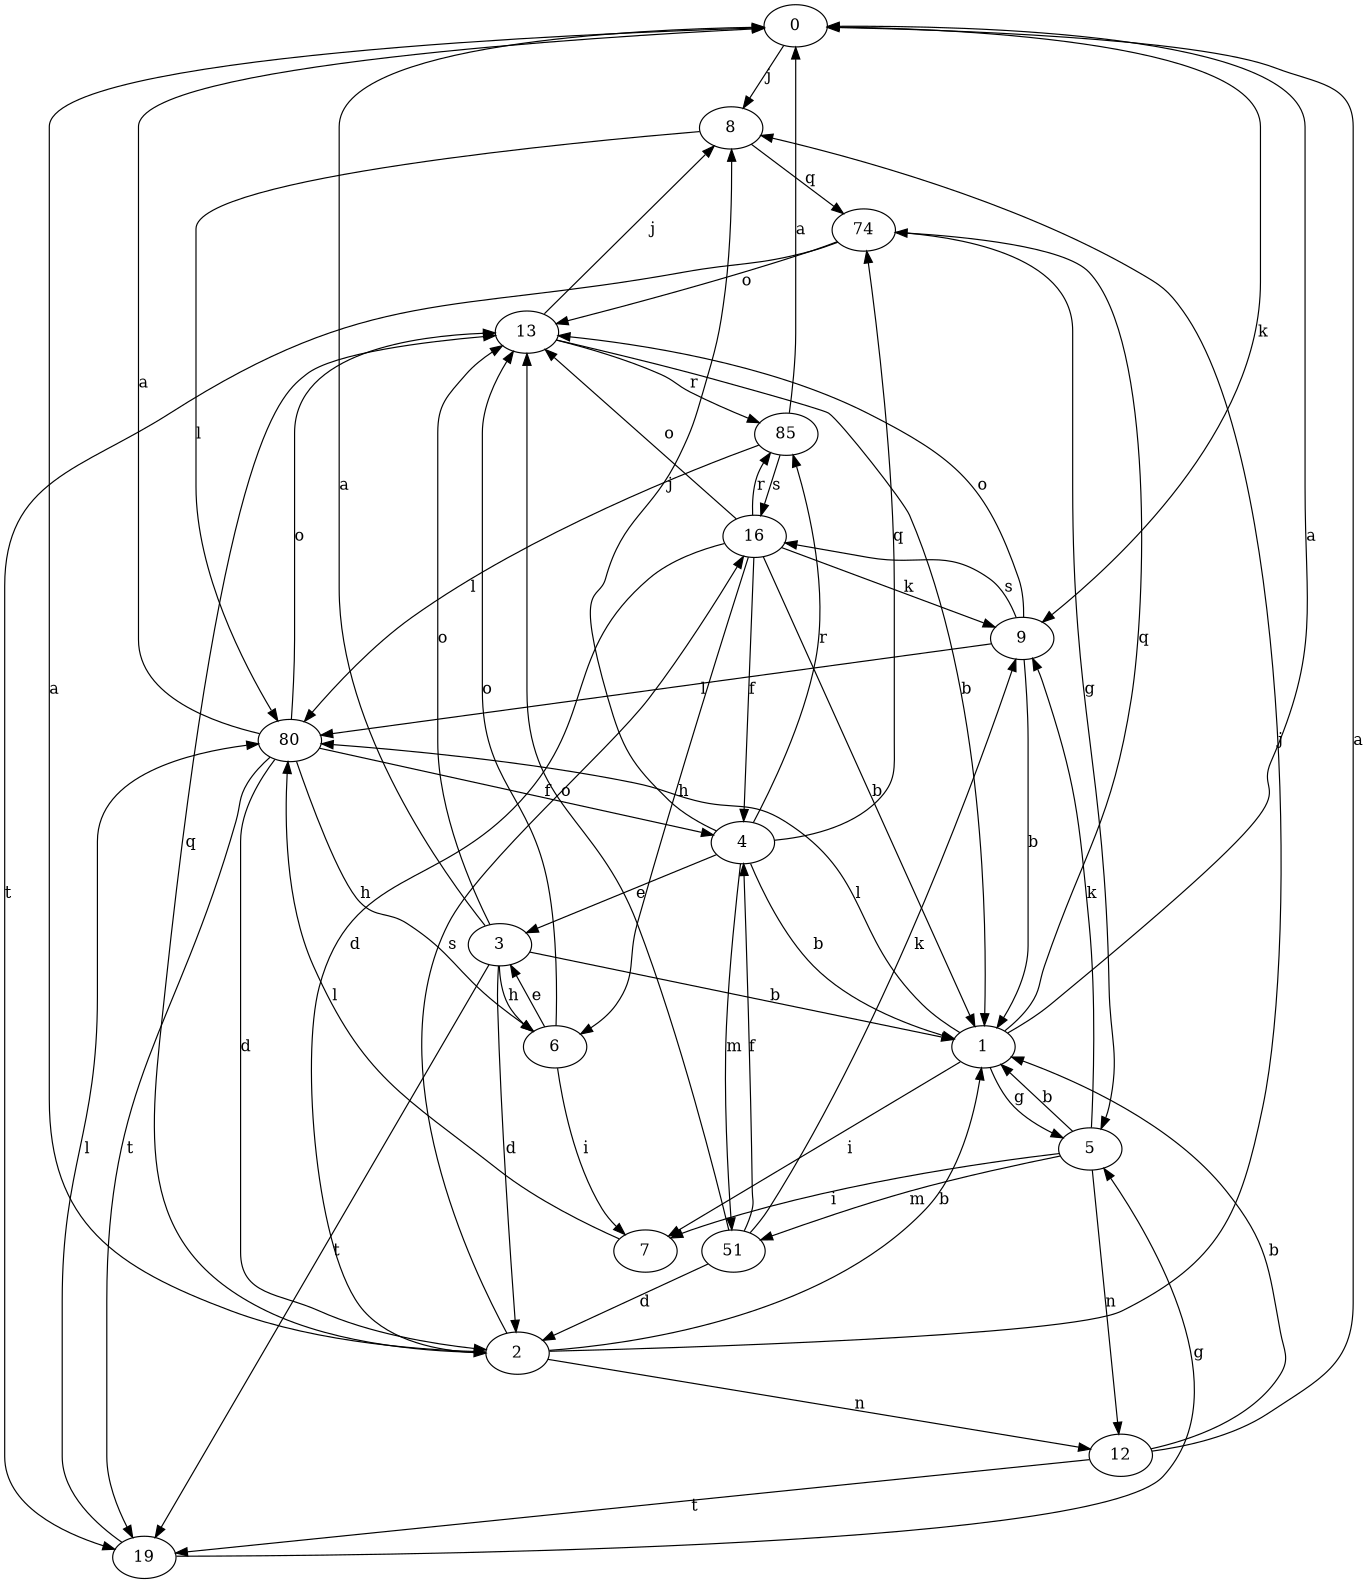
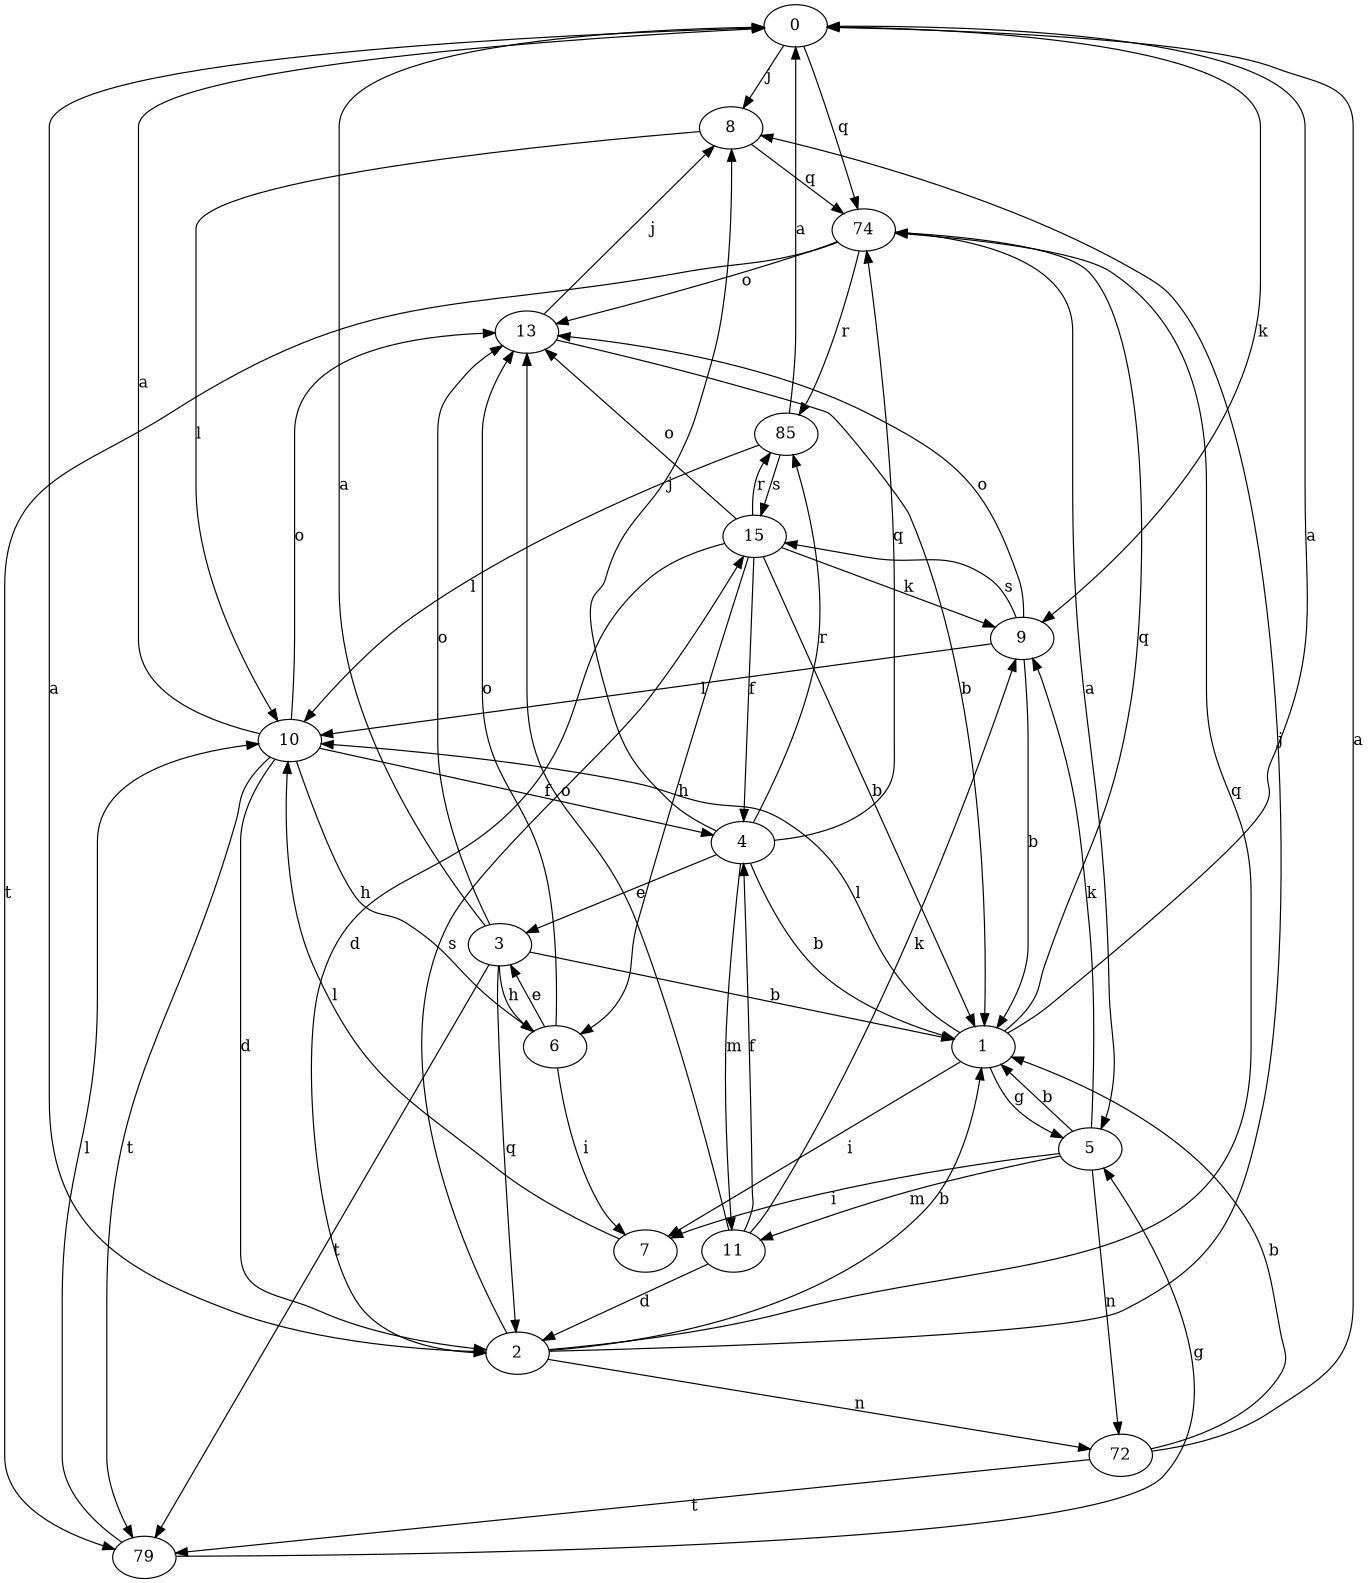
edge "0" -> "74": added, label "q"
edge "13" -> "85": now "74" -> "85"
node "16": label "16" -> "15"
edge "74" -> "5": label "g" -> "a"
node "80": label "80" -> "10"
edge "2" -> "13": now "2" -> "74"
edge "3" -> "2": label "d" -> "q"
node "51": label "51" -> "11"
node "12": label "12" -> "72"
node "19": label "19" -> "79"
